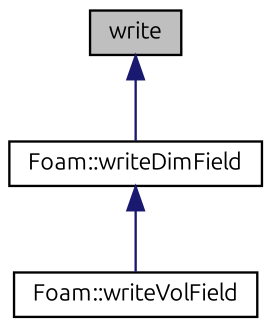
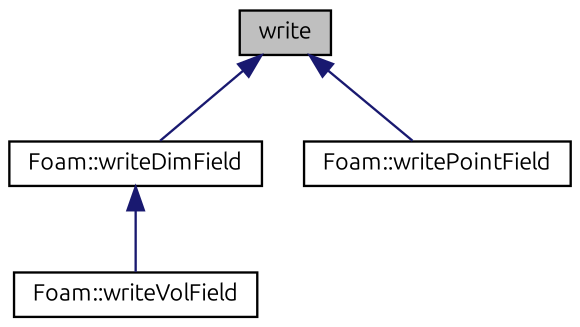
node "Foam::writePointField": added
